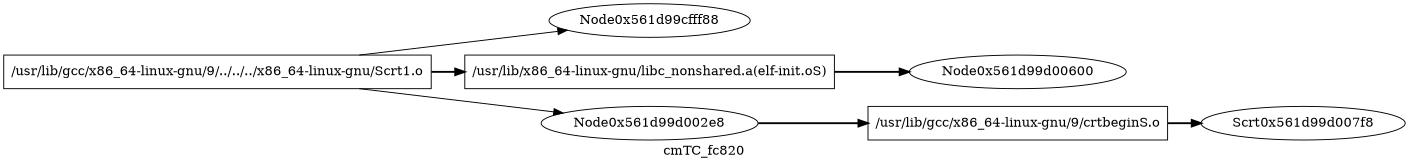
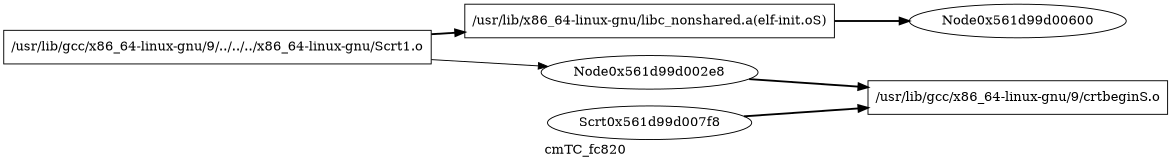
node "Node0x561d99cfff88": removed
edge "/usr/lib/gcc/x86_64-linux-gnu/9/crtbeginS.o" -> "Scrt0x561d99d007f8": reversed
